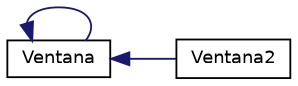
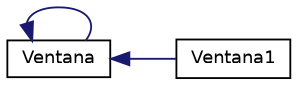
node "Ventana2": label "Ventana2" -> "Ventana1"
